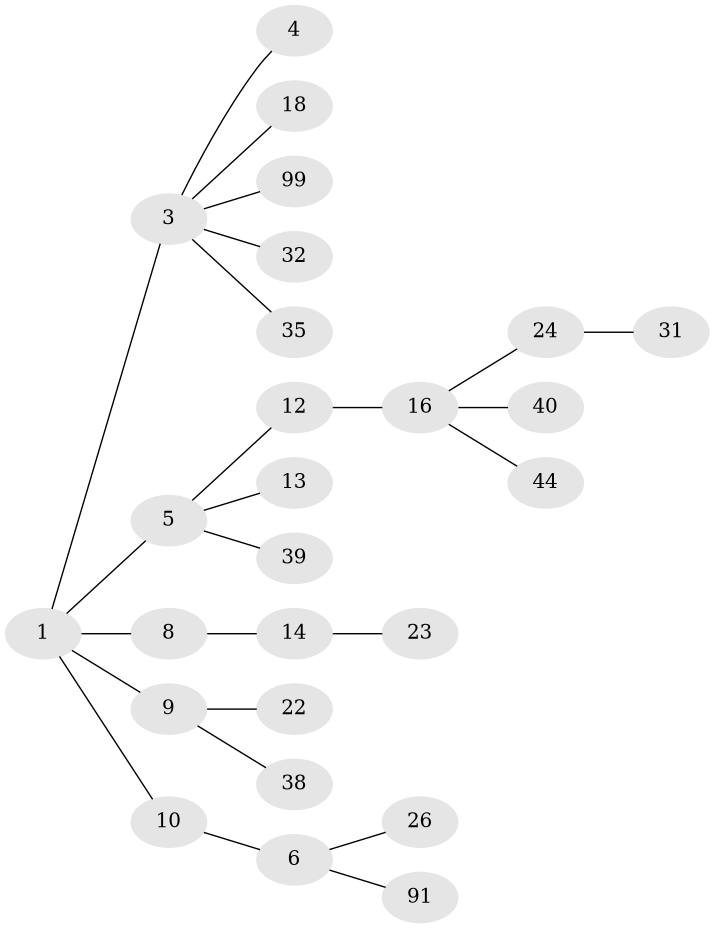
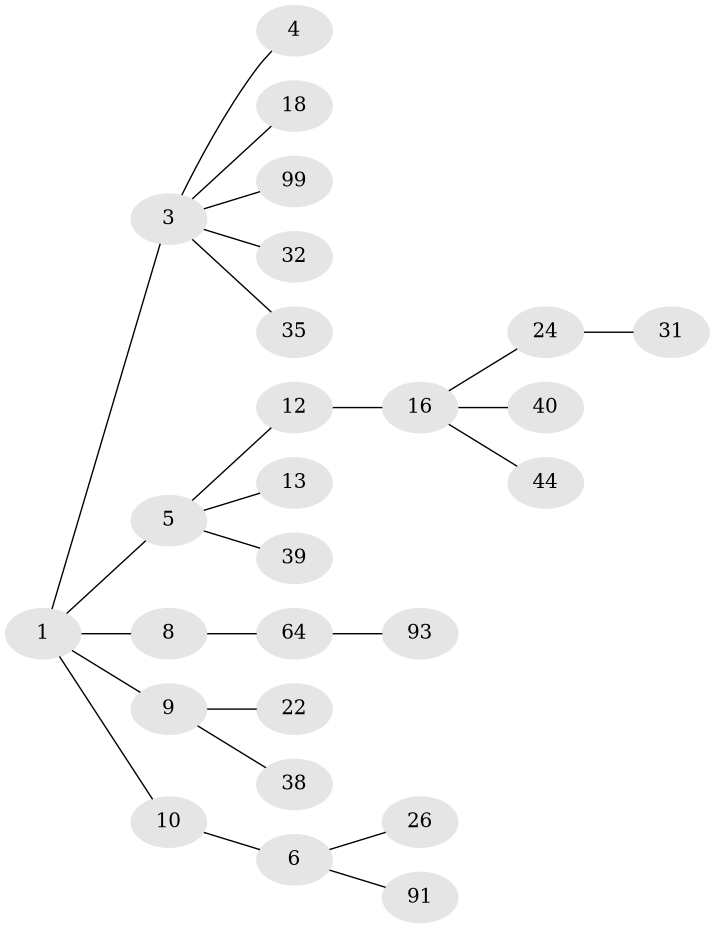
node "14": label "14" -> "64"
node "23": label "23" -> "93"
